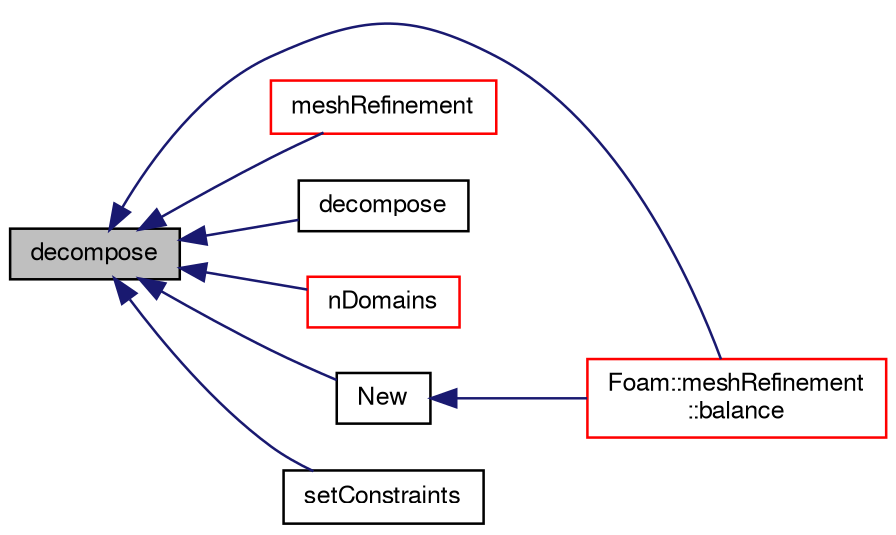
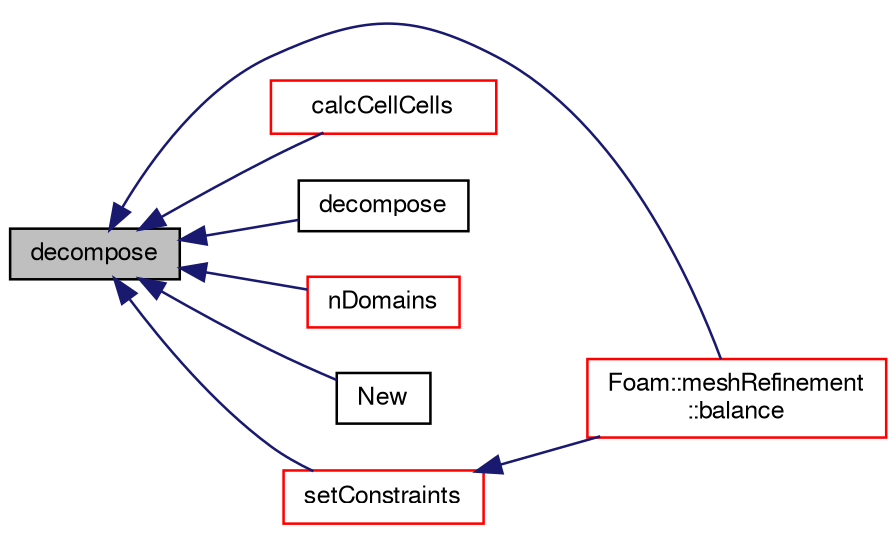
node "meshRefinement": label "meshRefinement" -> "calcCellCells"
edge "Foam::meshRefinement ::balance" -> "New": now "Foam::meshRefinement ::balance" -> "setConstraints"
node "setConstraints": color black -> red
